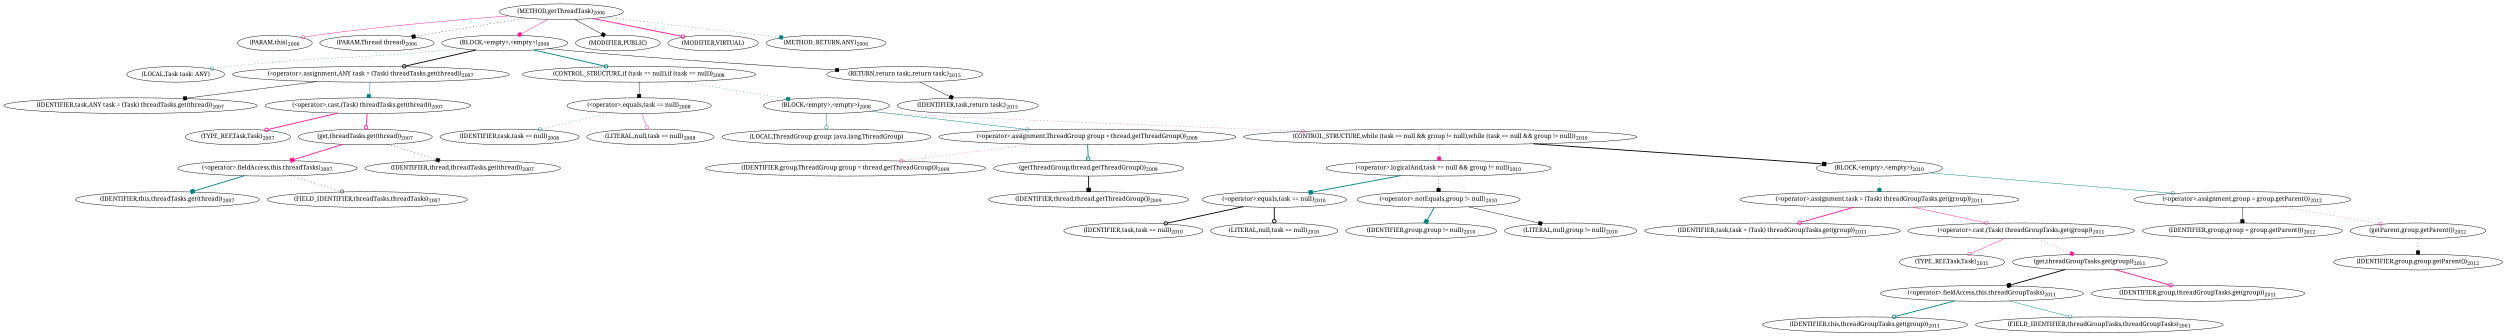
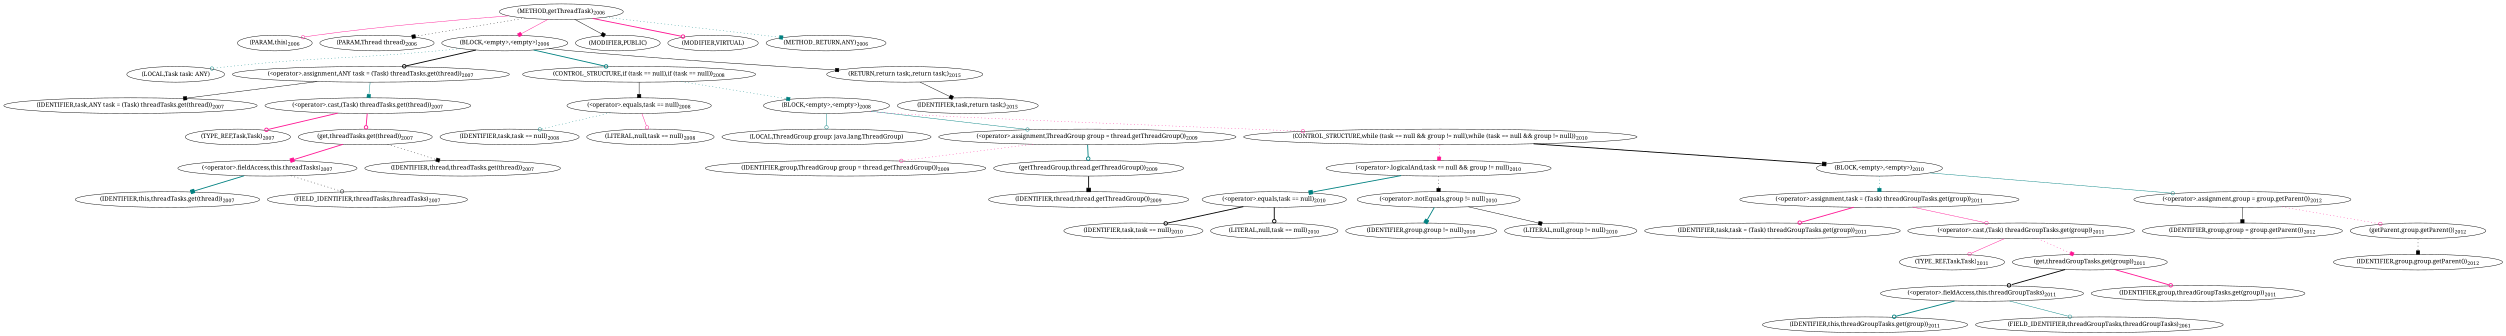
edge "(get,threadGroupTasks.get(group))" -> "(<operator>.fieldAccess,this.threadGroupTasks)": arrowhead box -> odot
